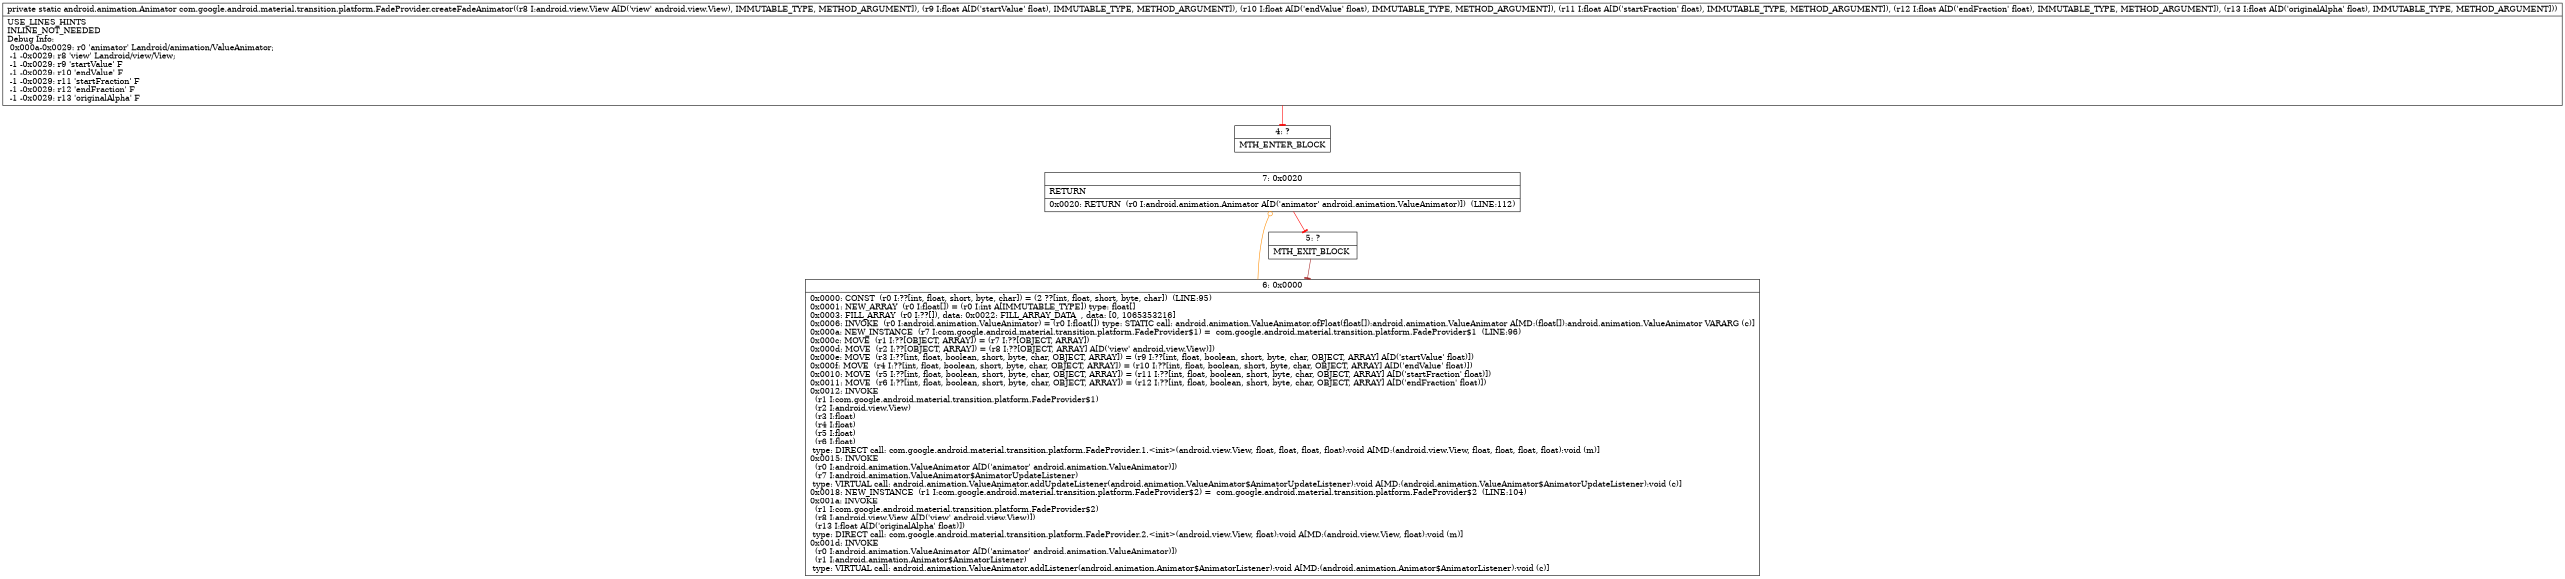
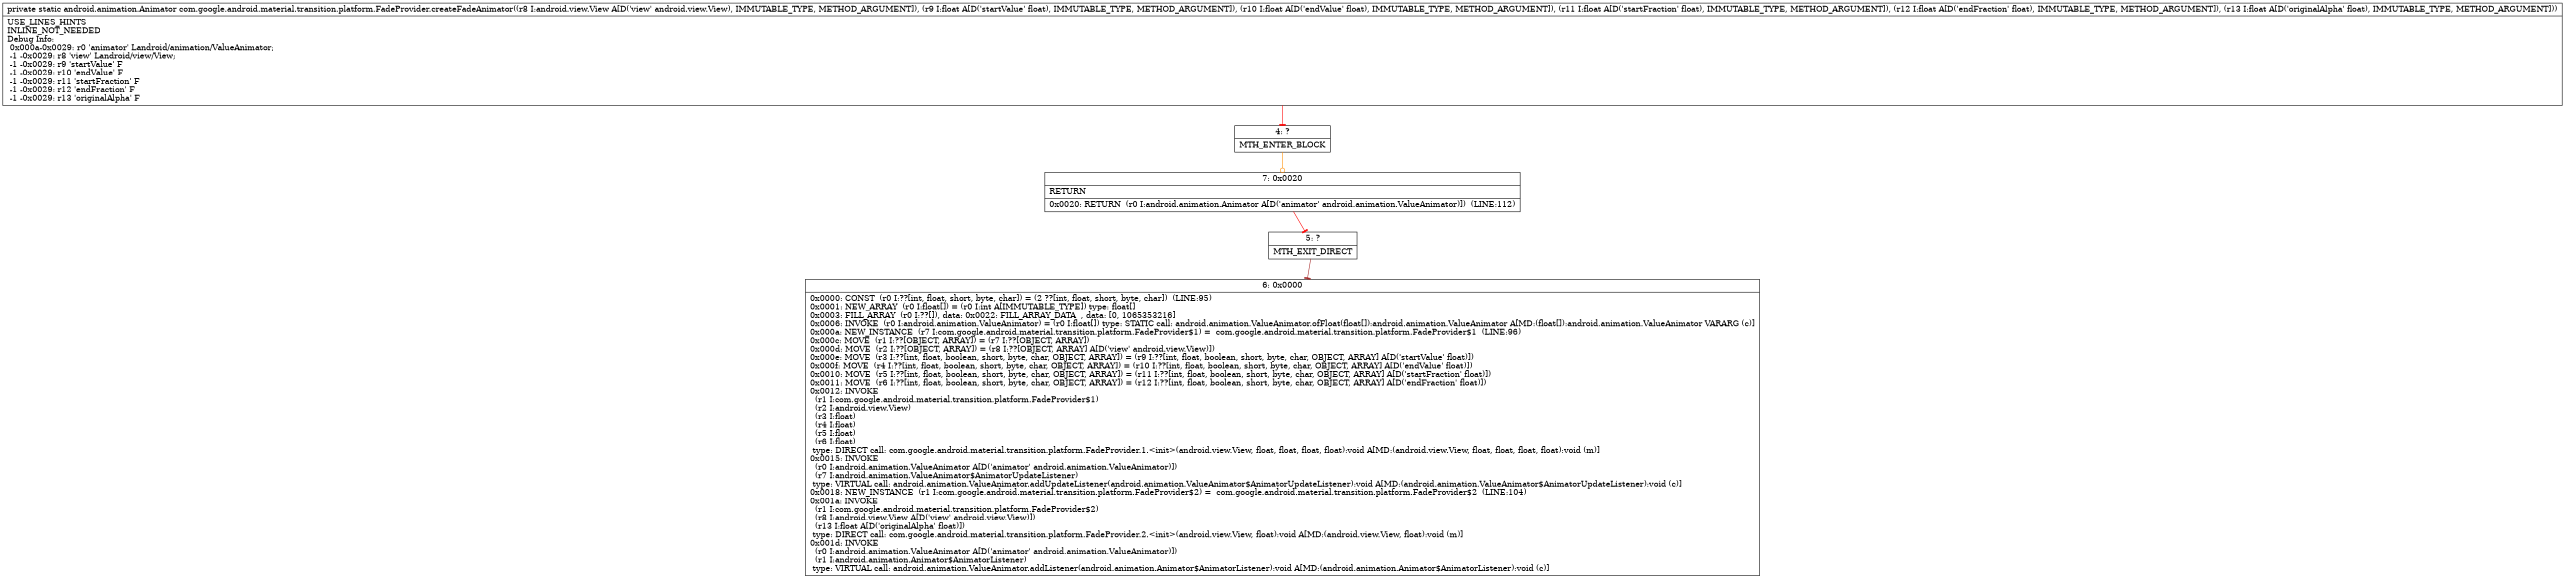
edge "6: 0x0000" -> "7: 0x0020": now "4: ?" -> "7: 0x0020"
node "5: ?": text "MTH_EXIT_BLOCK" -> "MTH_EXIT_DIRECT"
